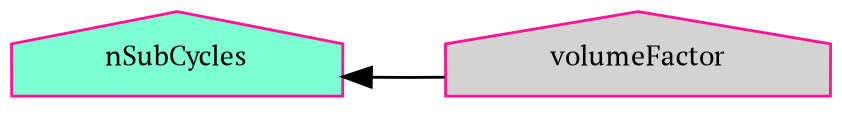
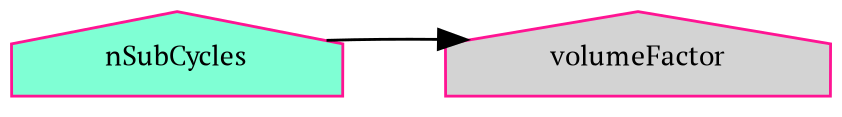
edge "volumeFactor" -> "nSubCycles": reversed
